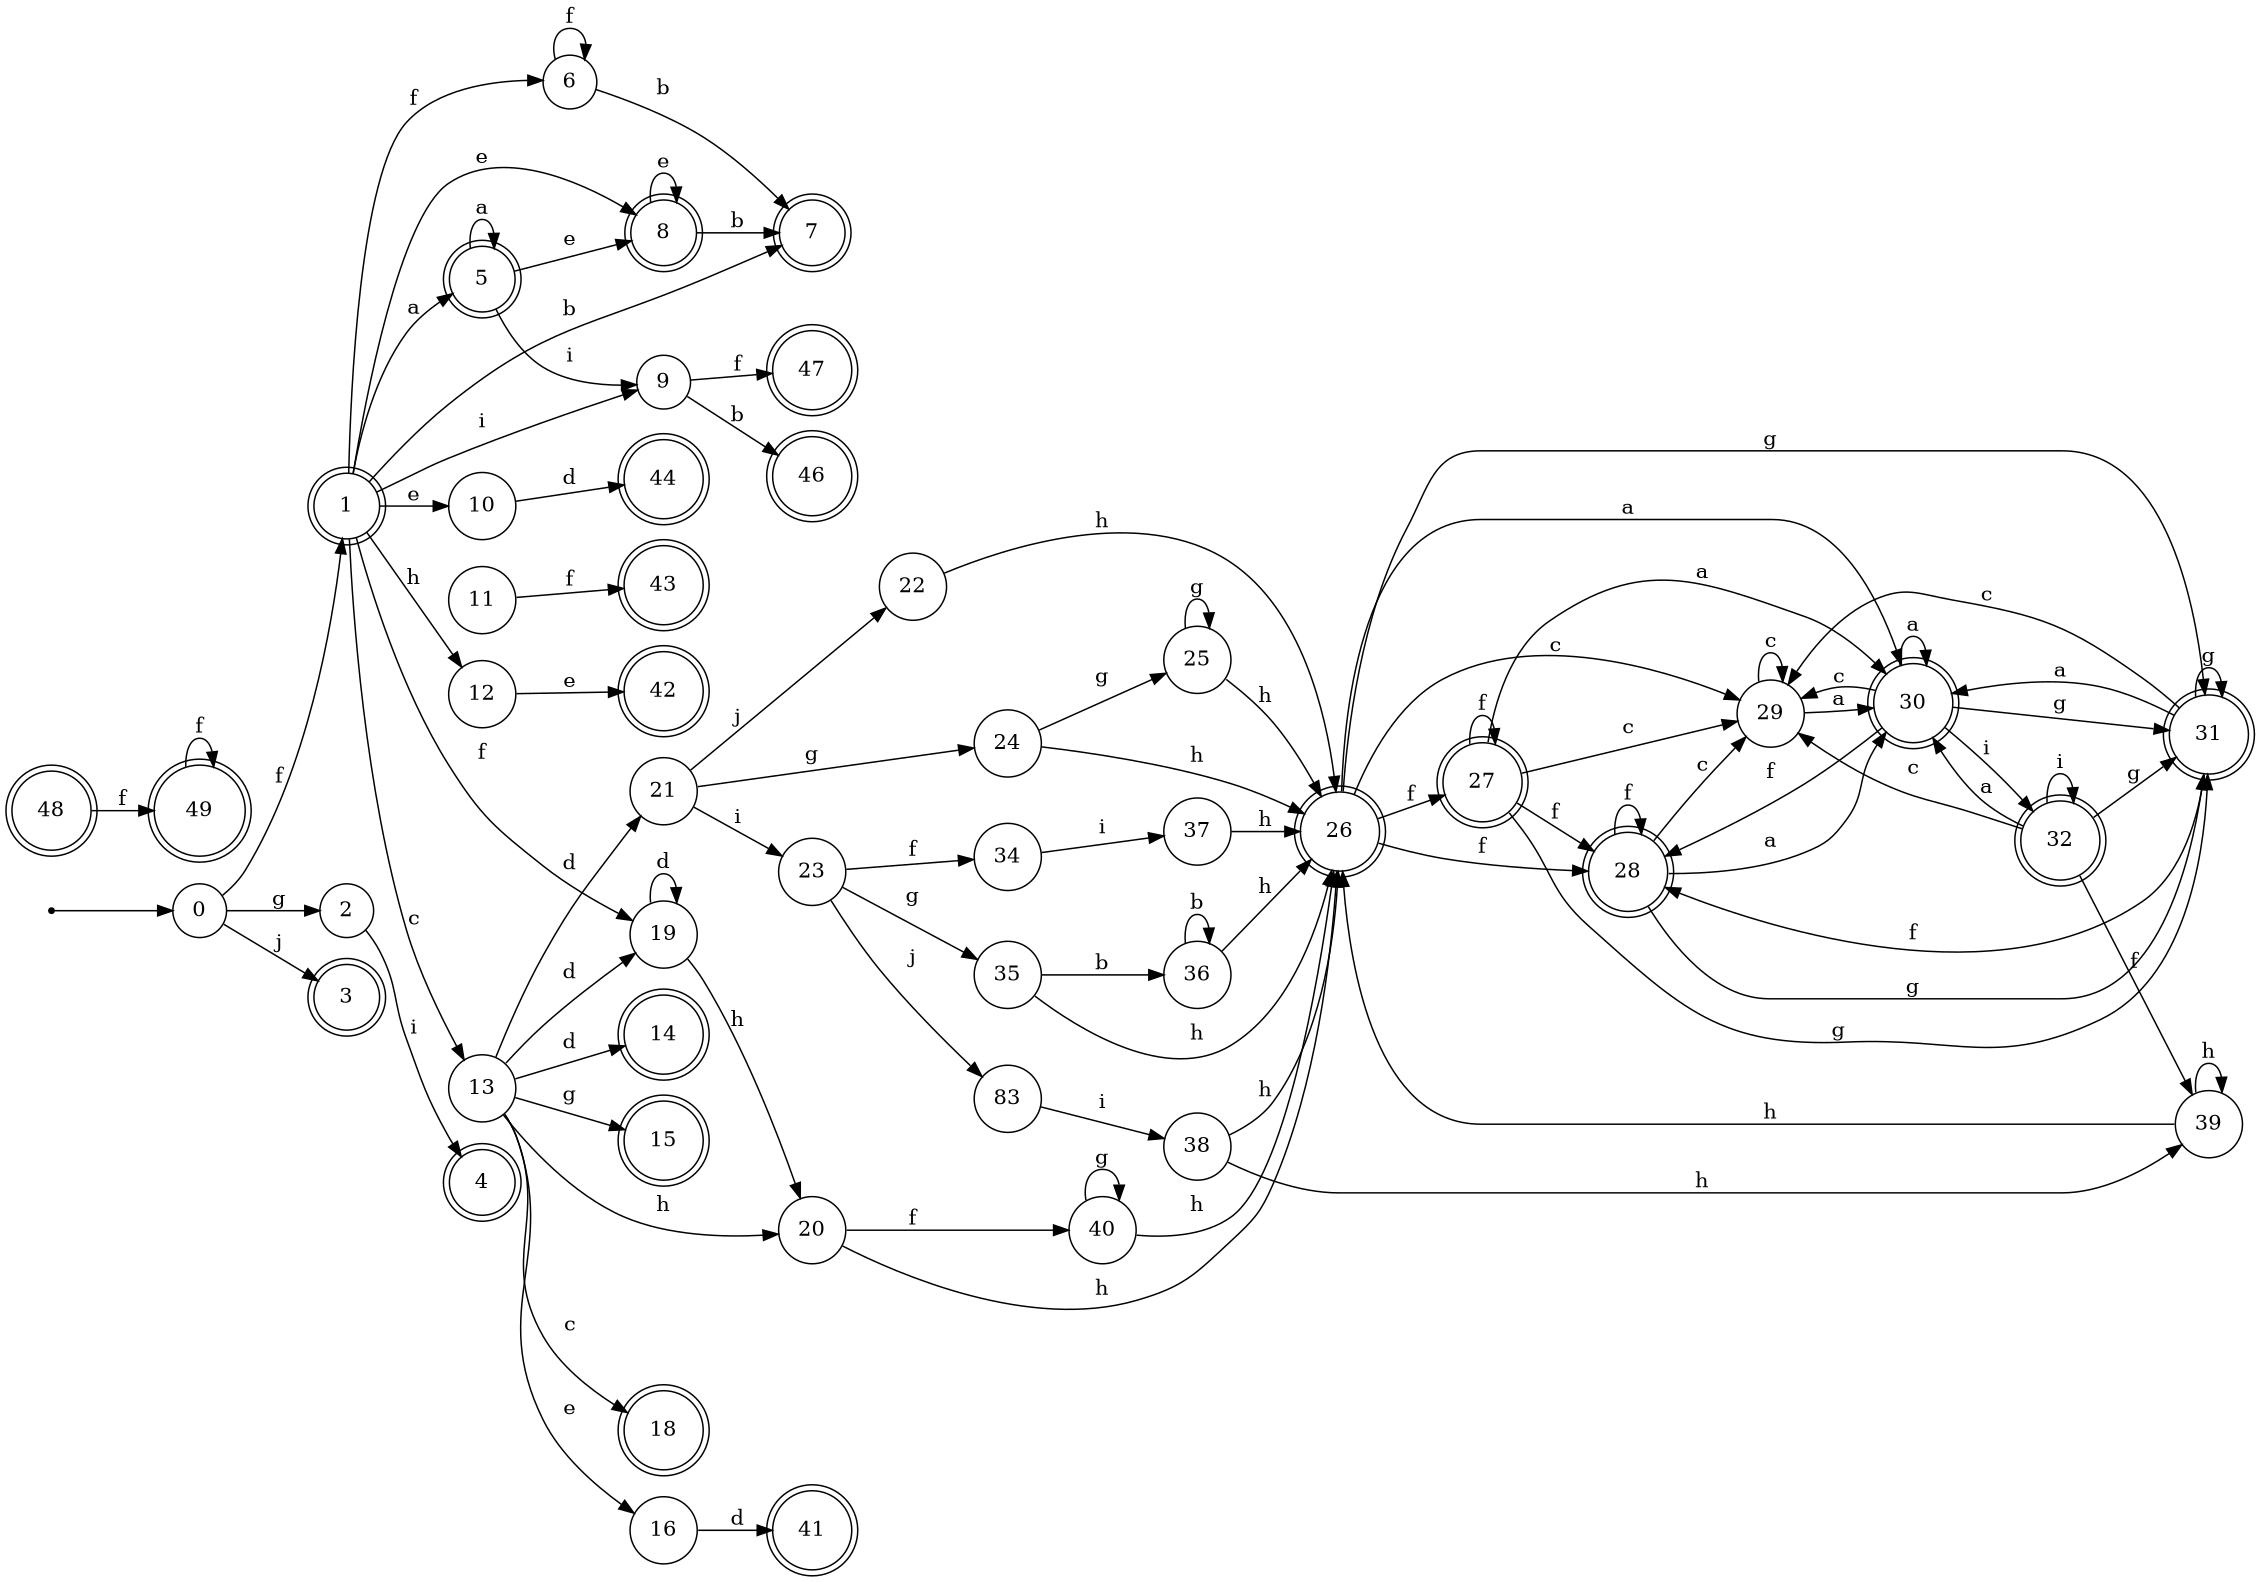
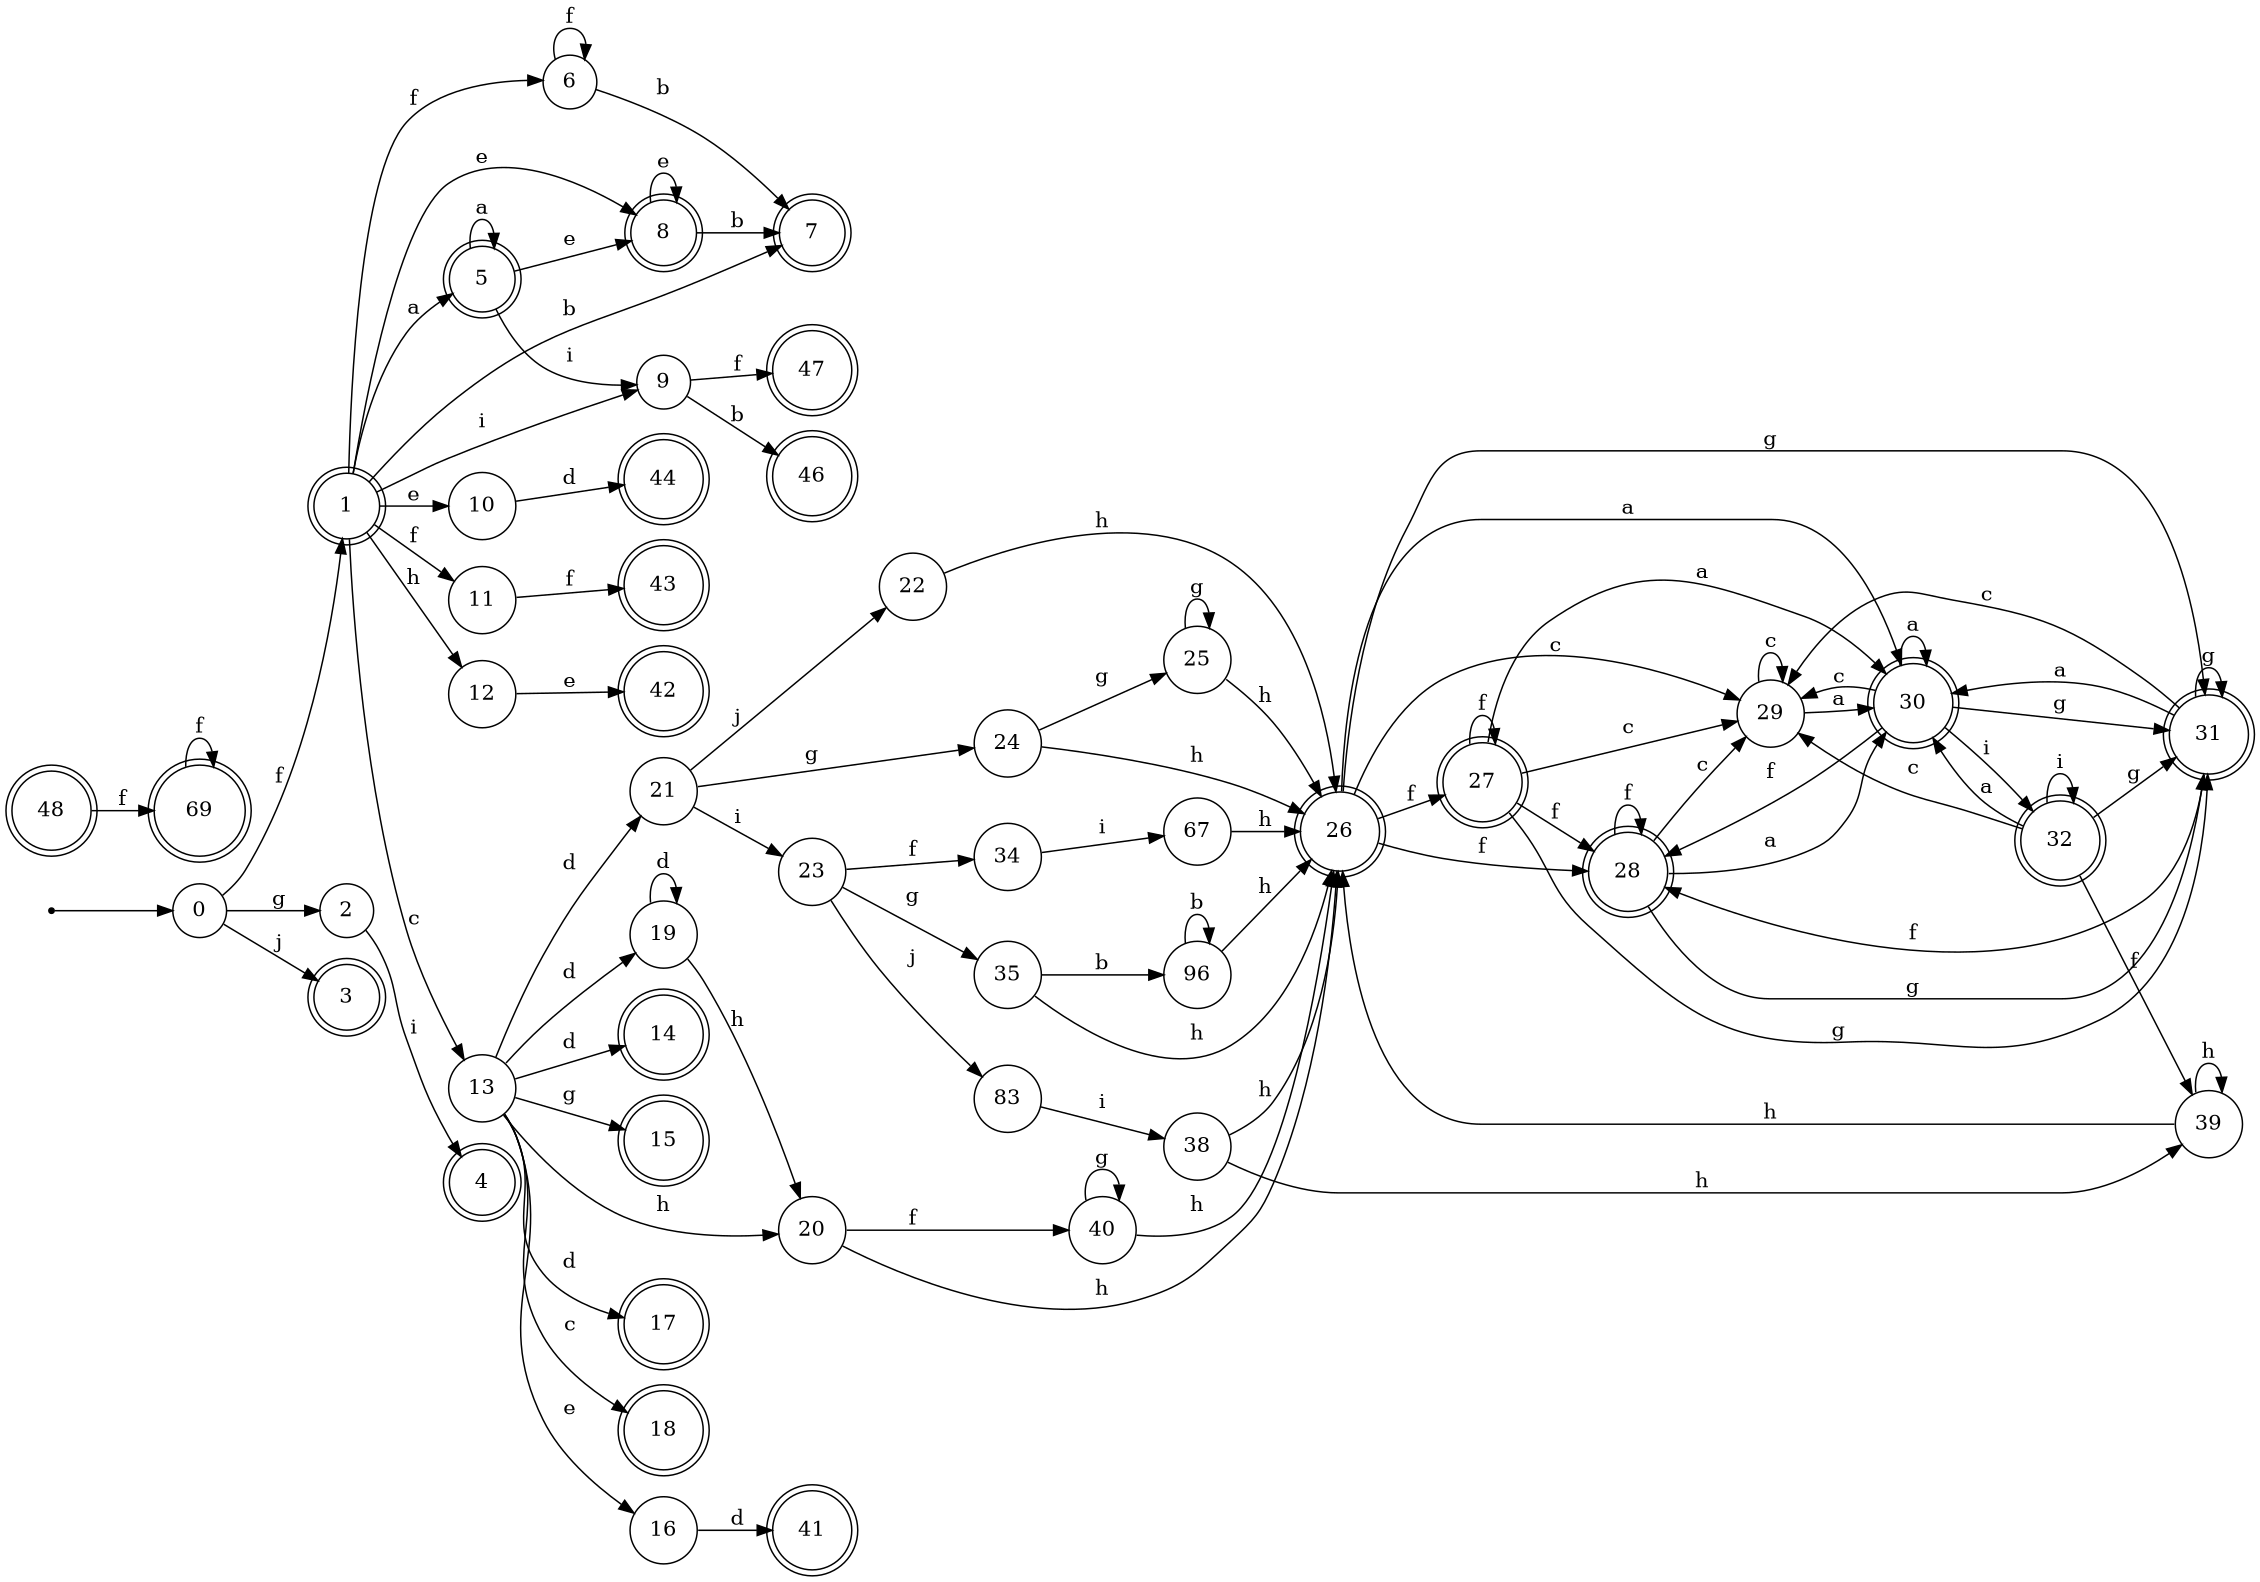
edge "1" -> "19": now "1" -> "11"
node "49": label "49" -> "69"
node "37": label "37" -> "67"
node "36": label "36" -> "96"
node "17": added
